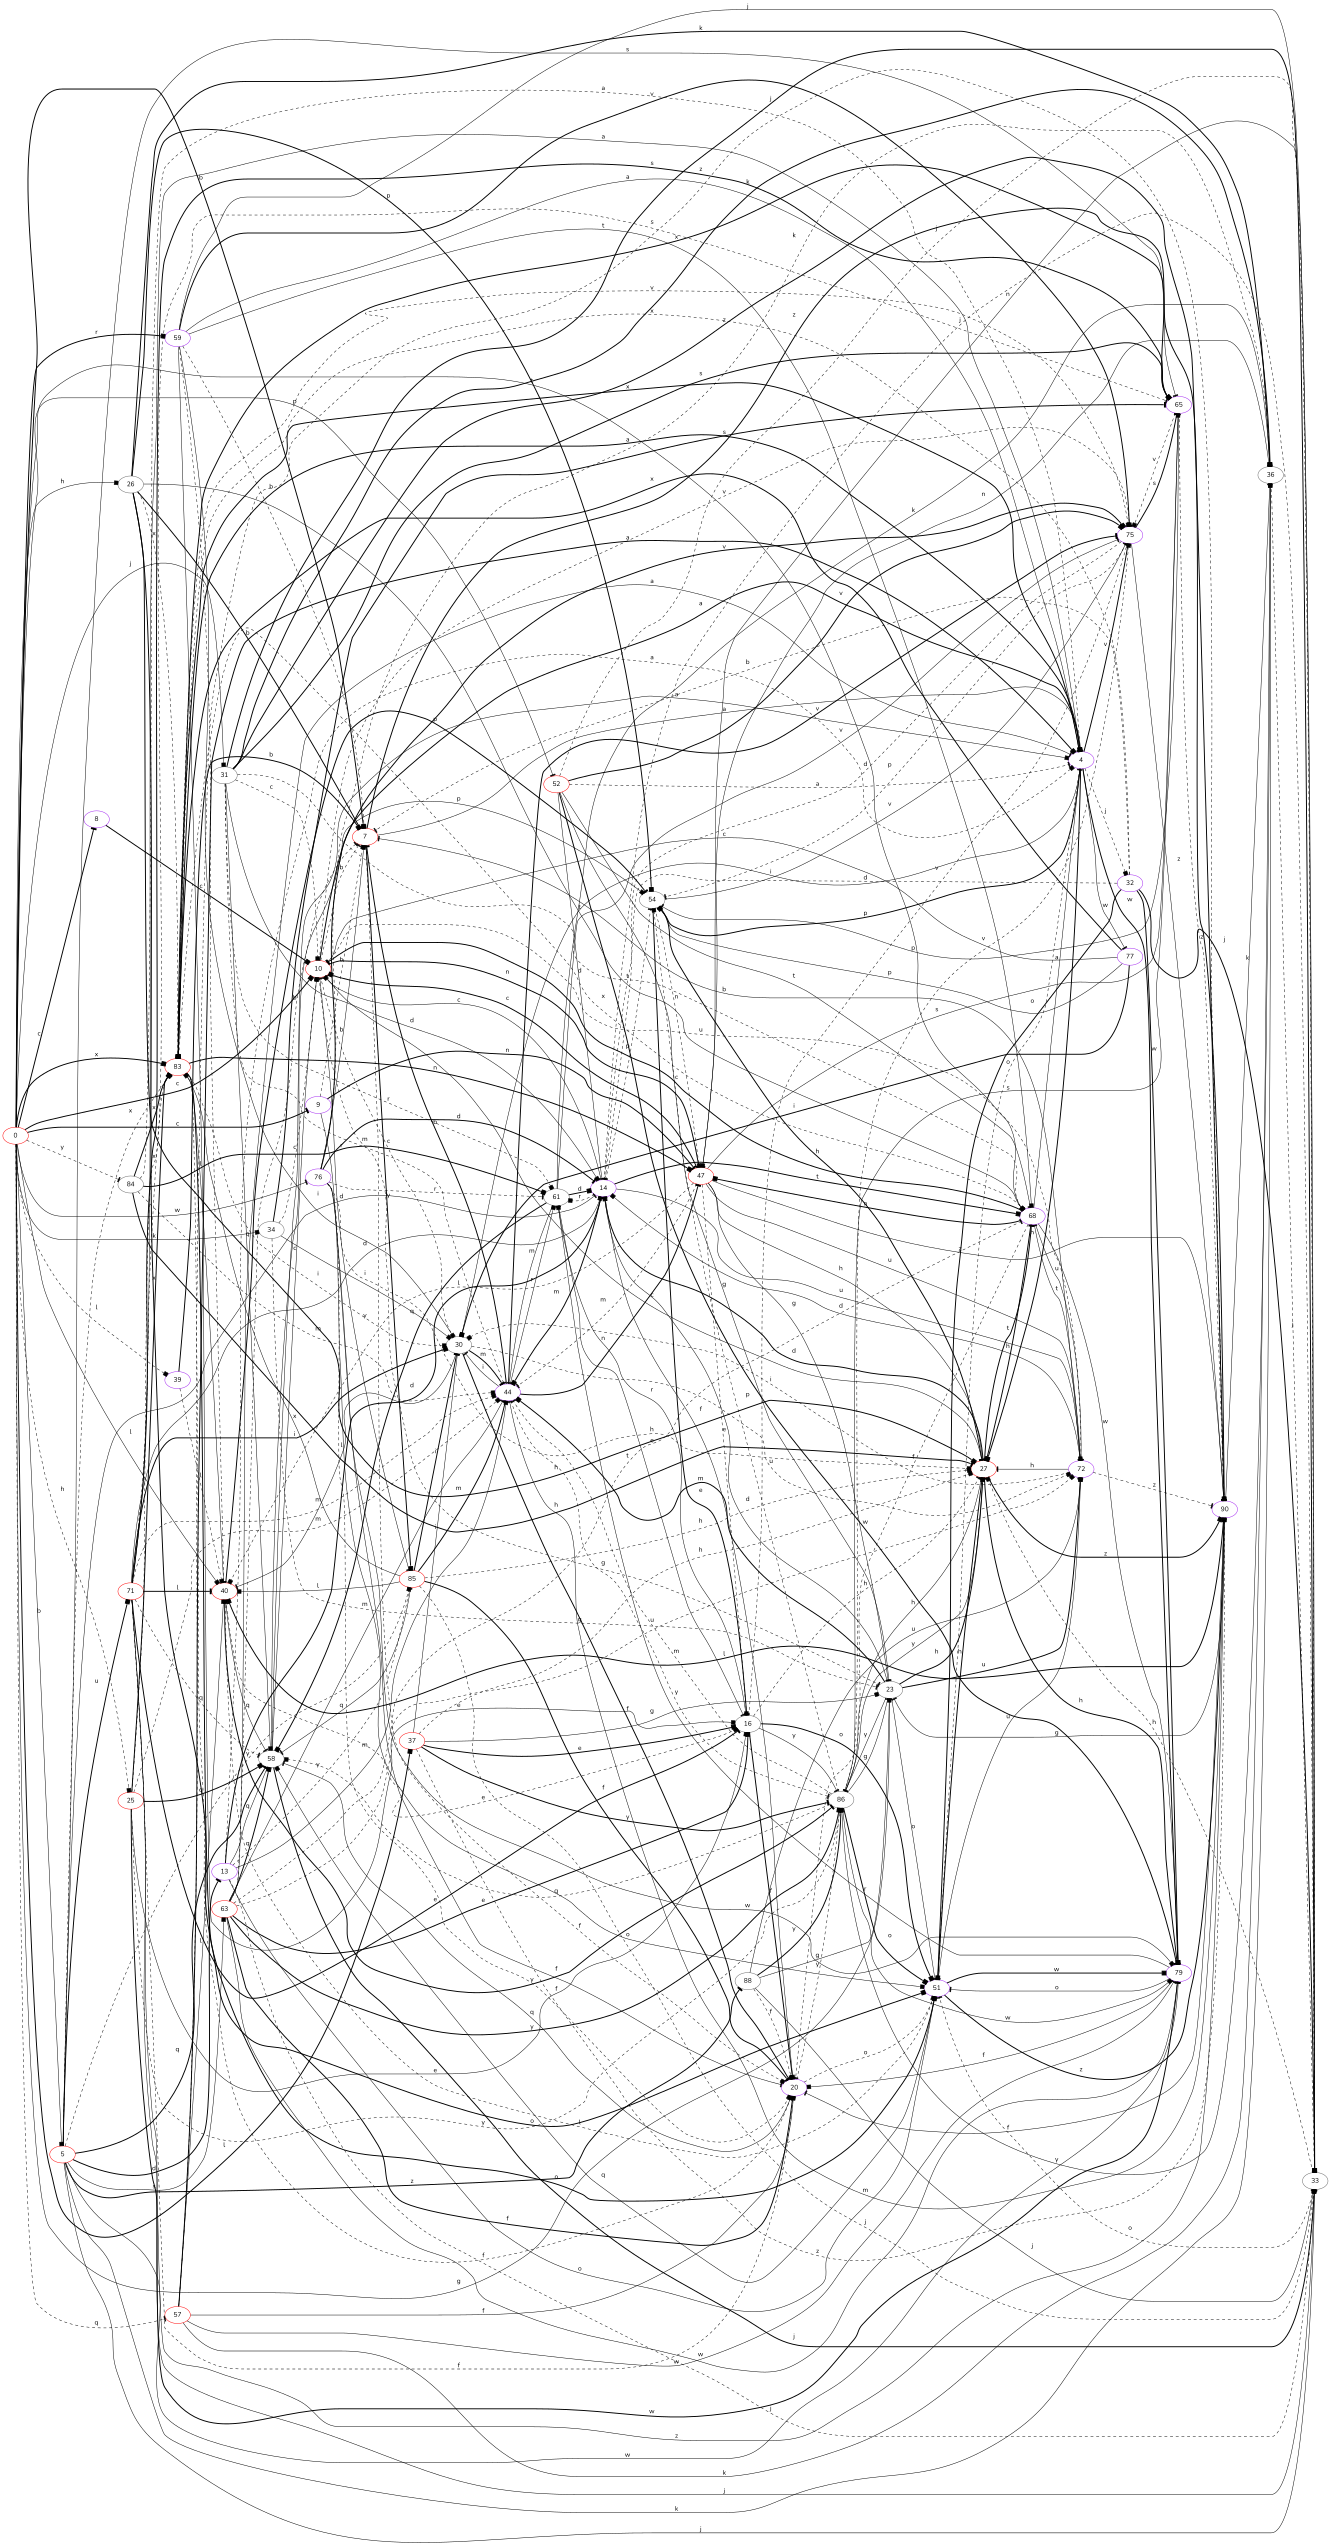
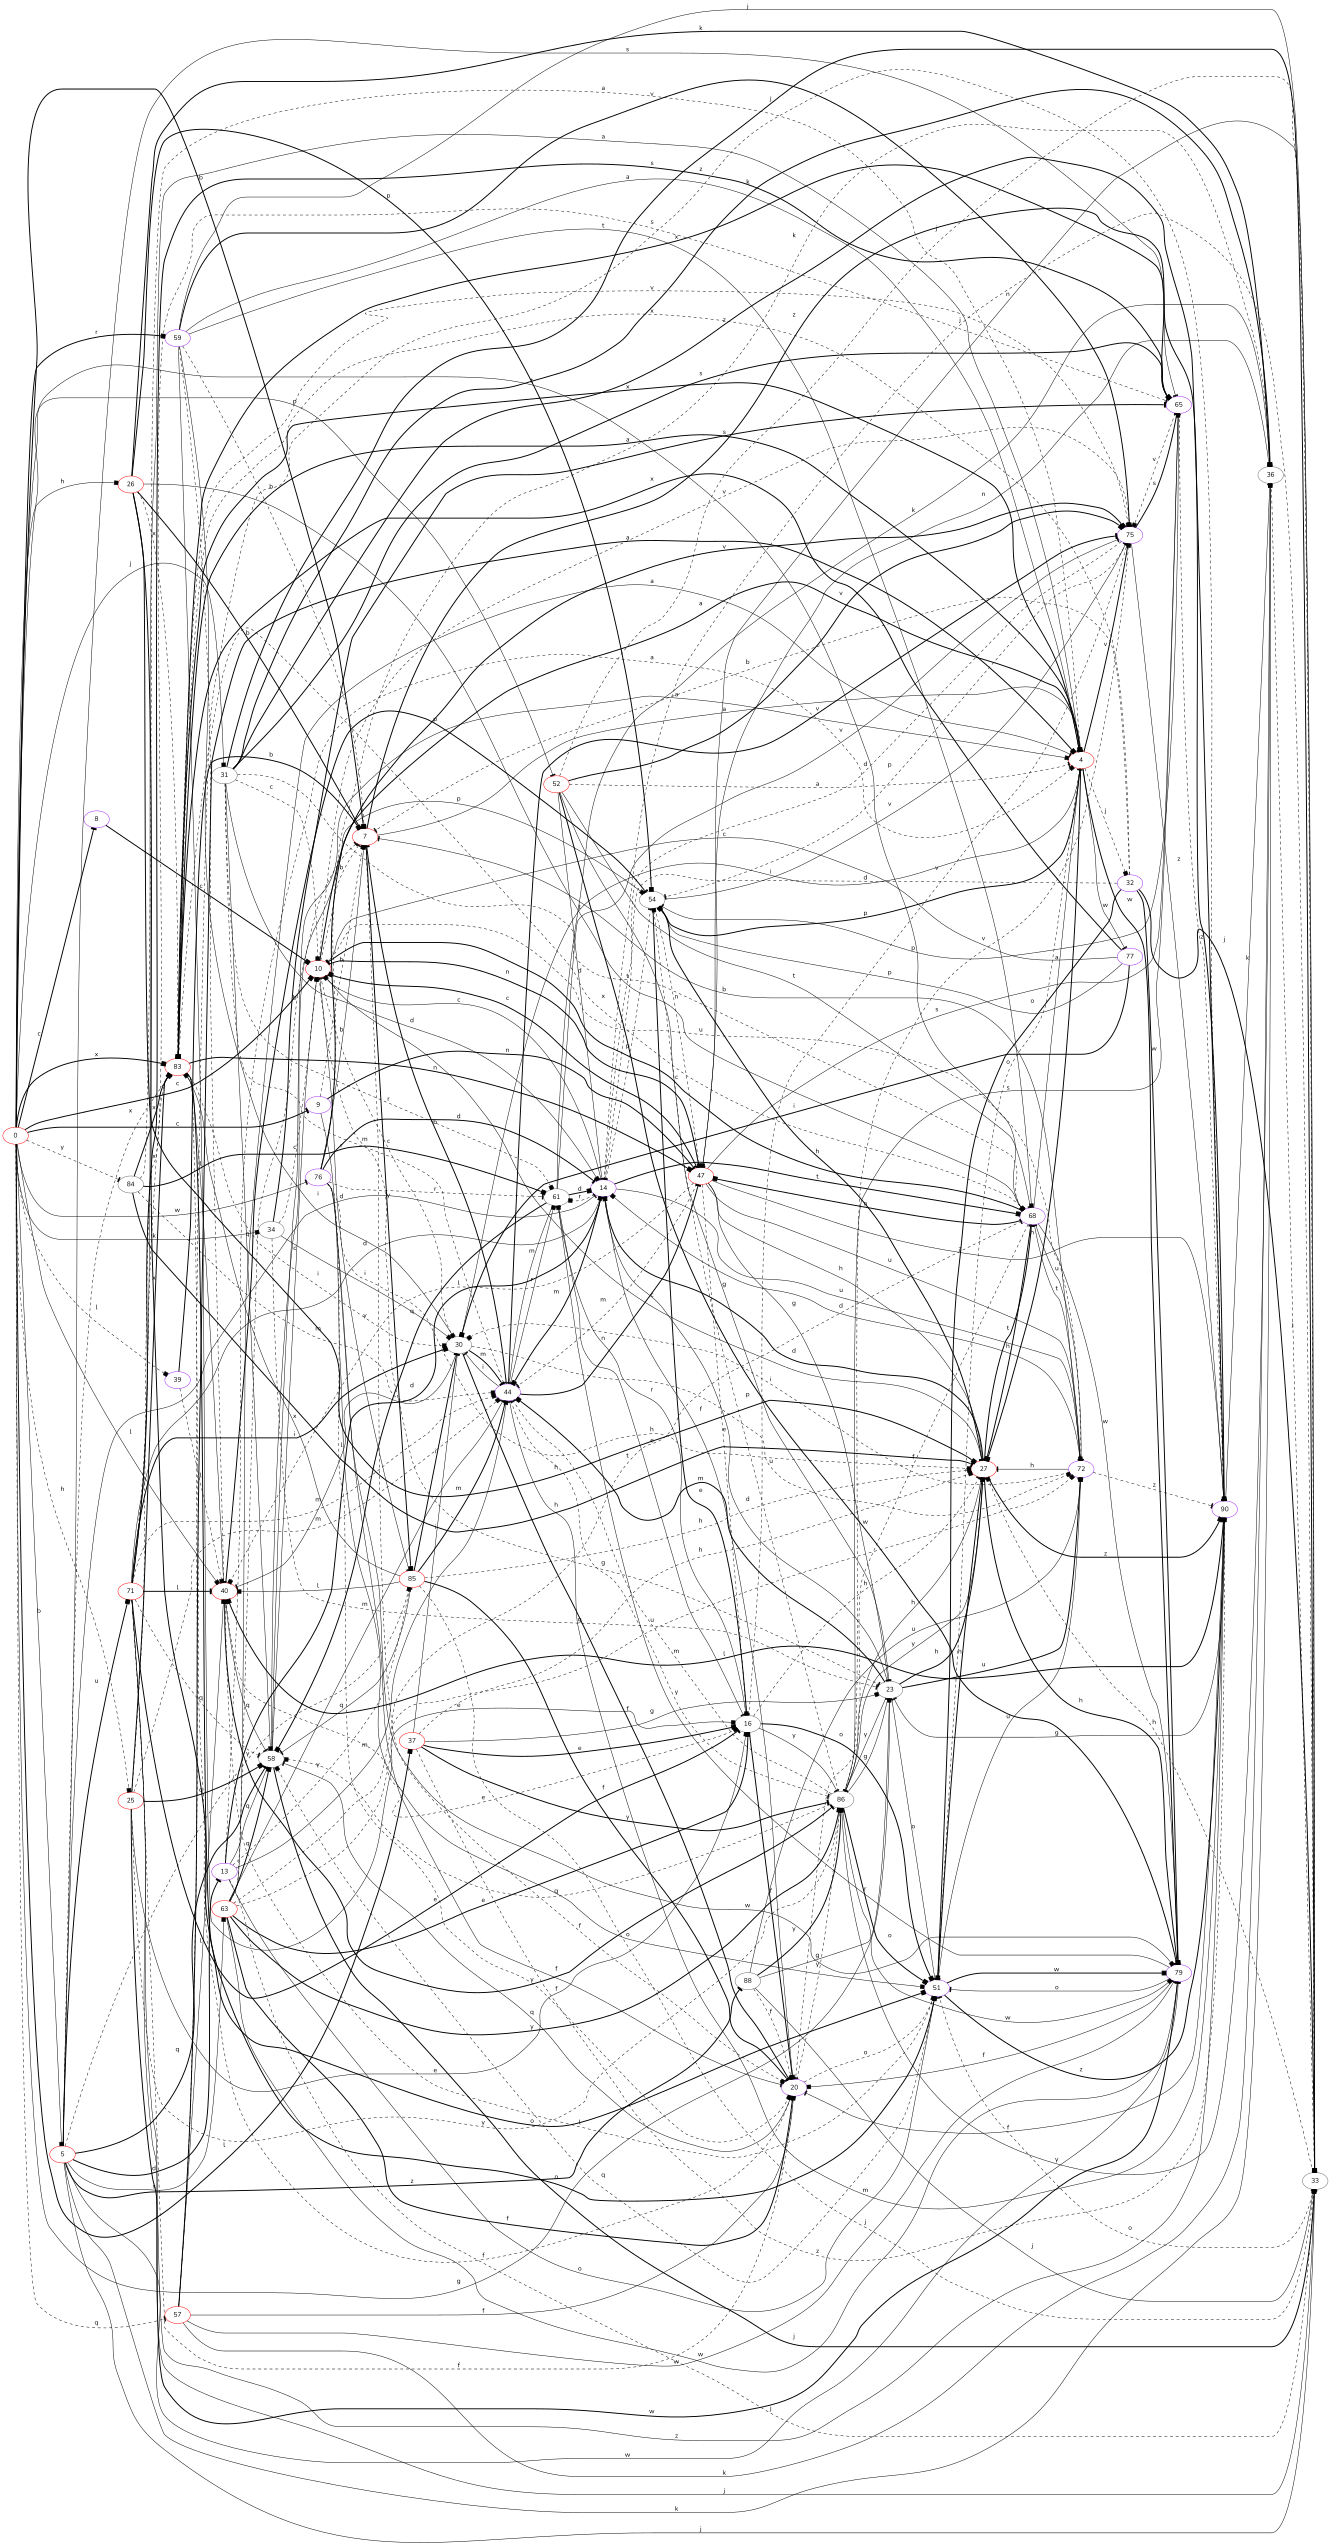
node "26": color gray40 -> red
node "4": color purple -> red
edge "51" -> "58": style solid -> dashed
